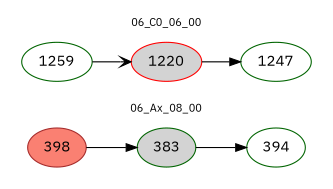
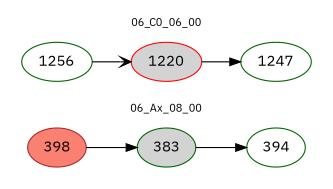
node "1259": label "1259" -> "1256"
